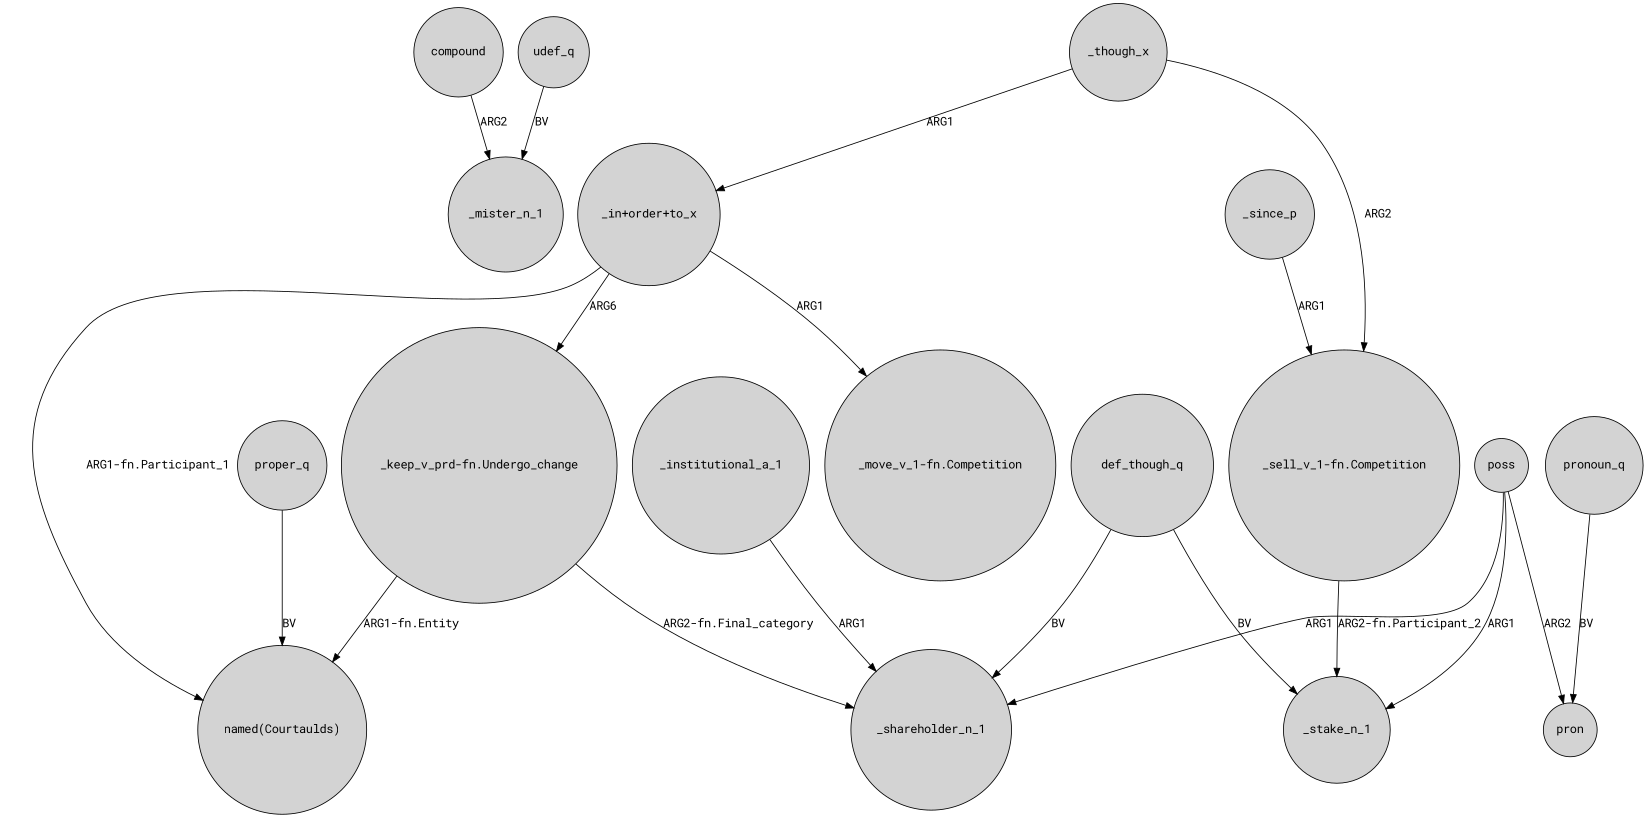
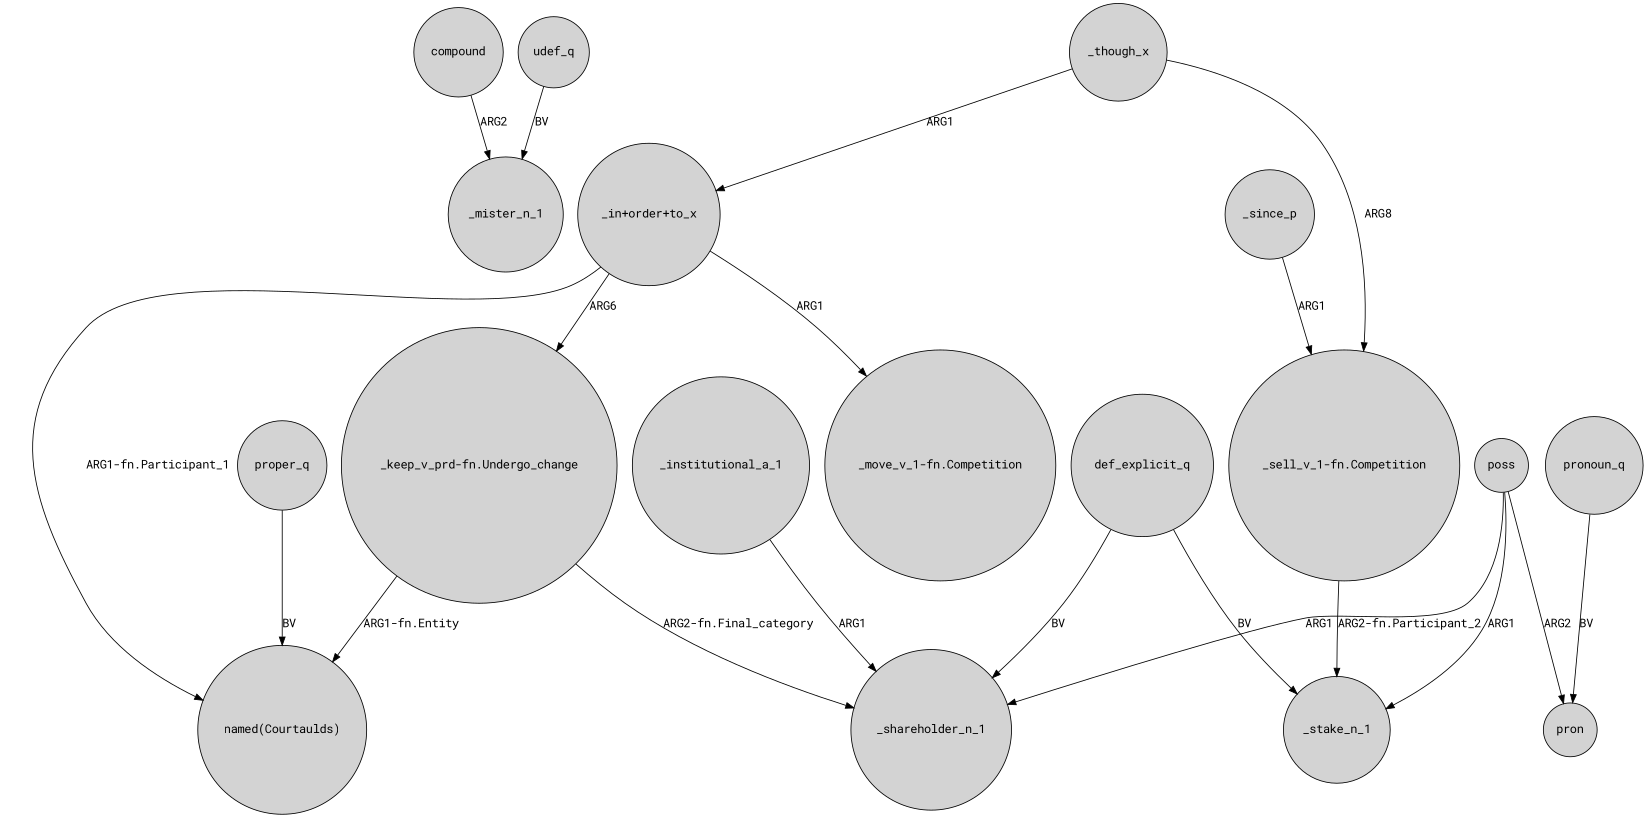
edge "_though_x" -> "_sell_v_1-fn.Competition": label "ARG2" -> "ARG8"
node "def_though_q": label "def_though_q" -> "def_explicit_q"
